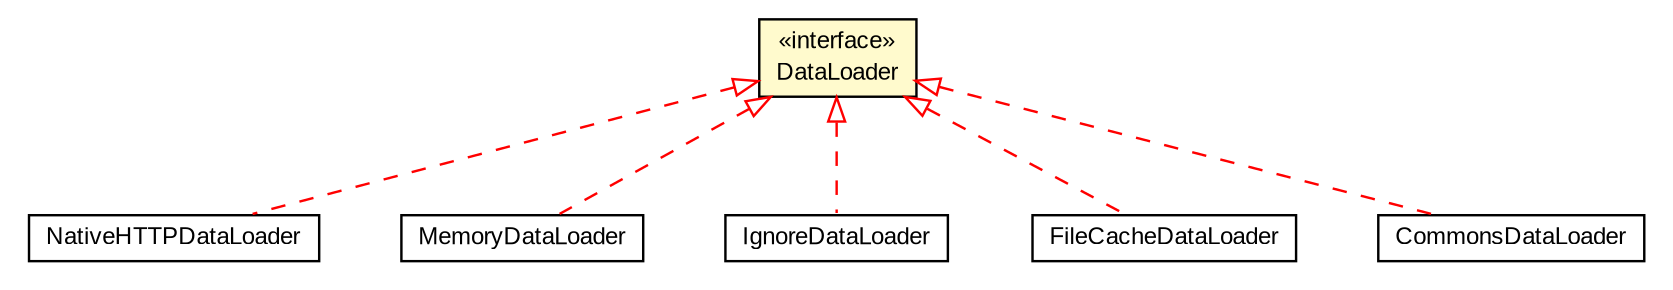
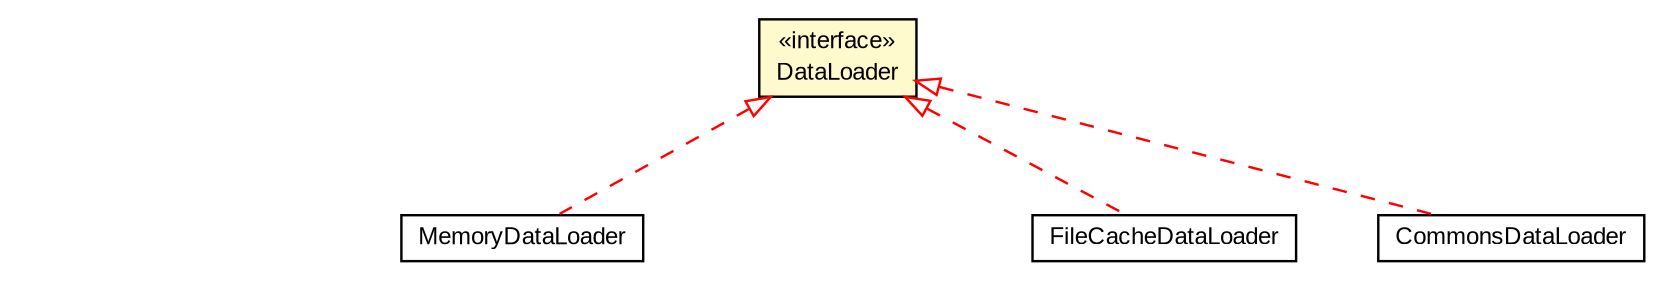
node "NativeHTTPDataLoader": removed
node "IgnoreDataLoader": removed
